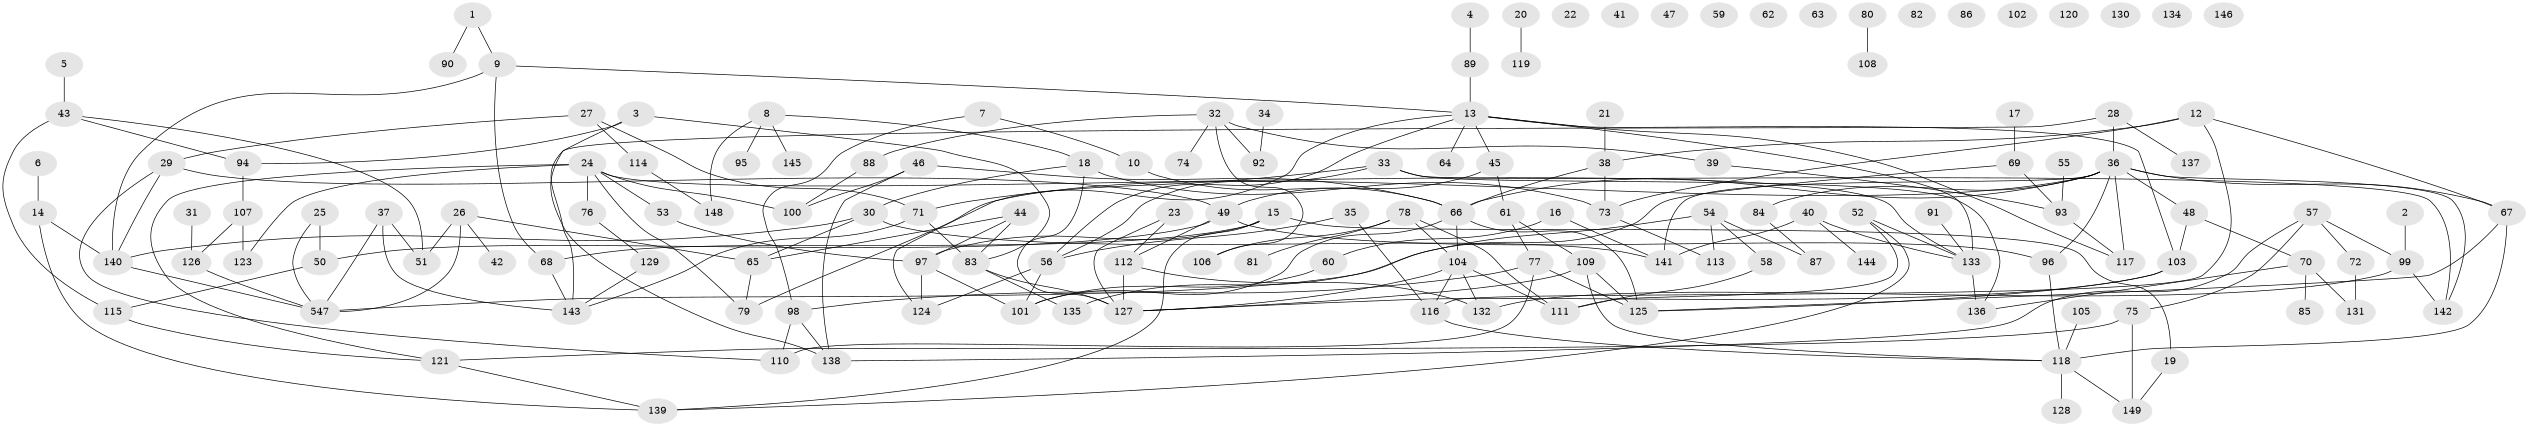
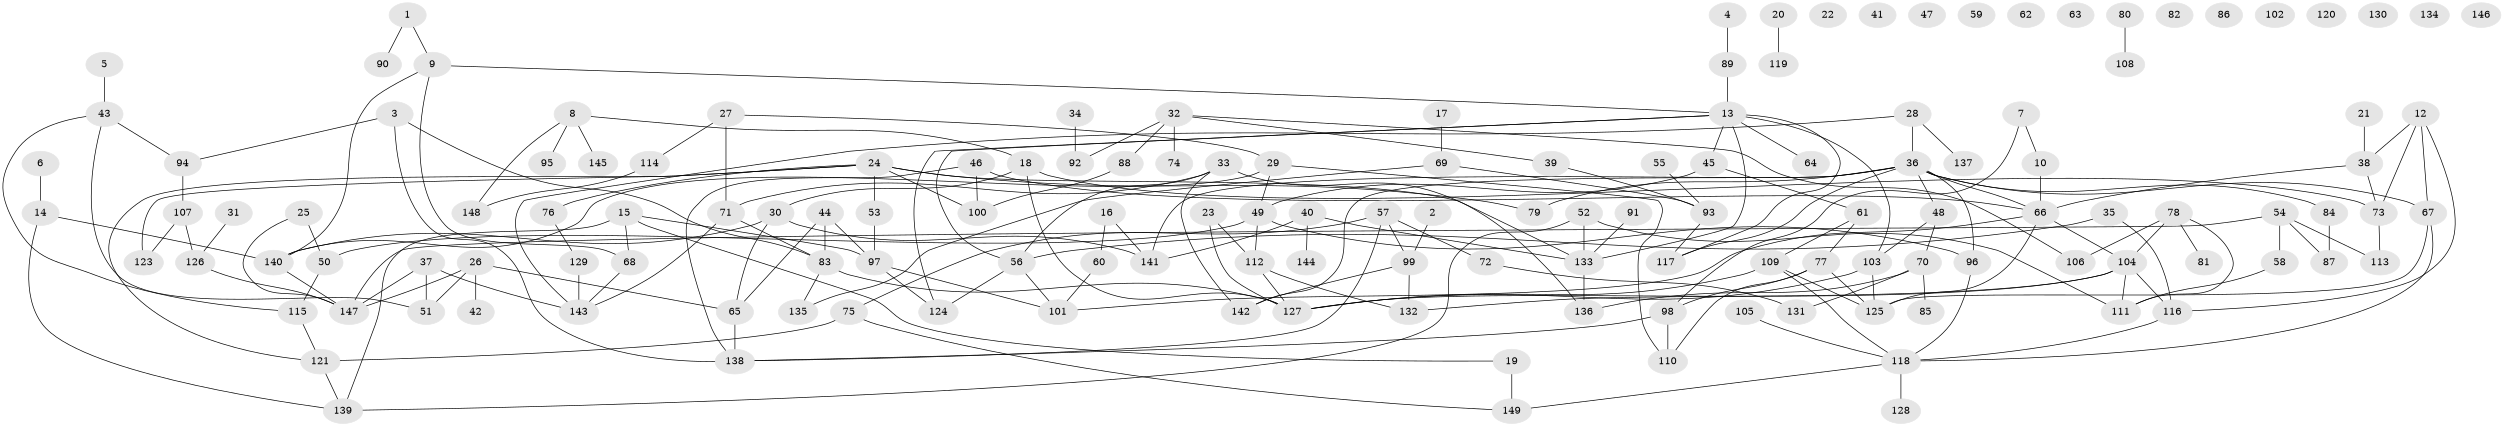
edge "65" -- "79": now "65" -- "138"
node "547": label "547" -> "147"
